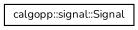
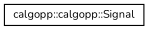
node "calgopp::signal::Signal": label "calgopp::signal::Signal" -> "calgopp::calgopp::Signal"
